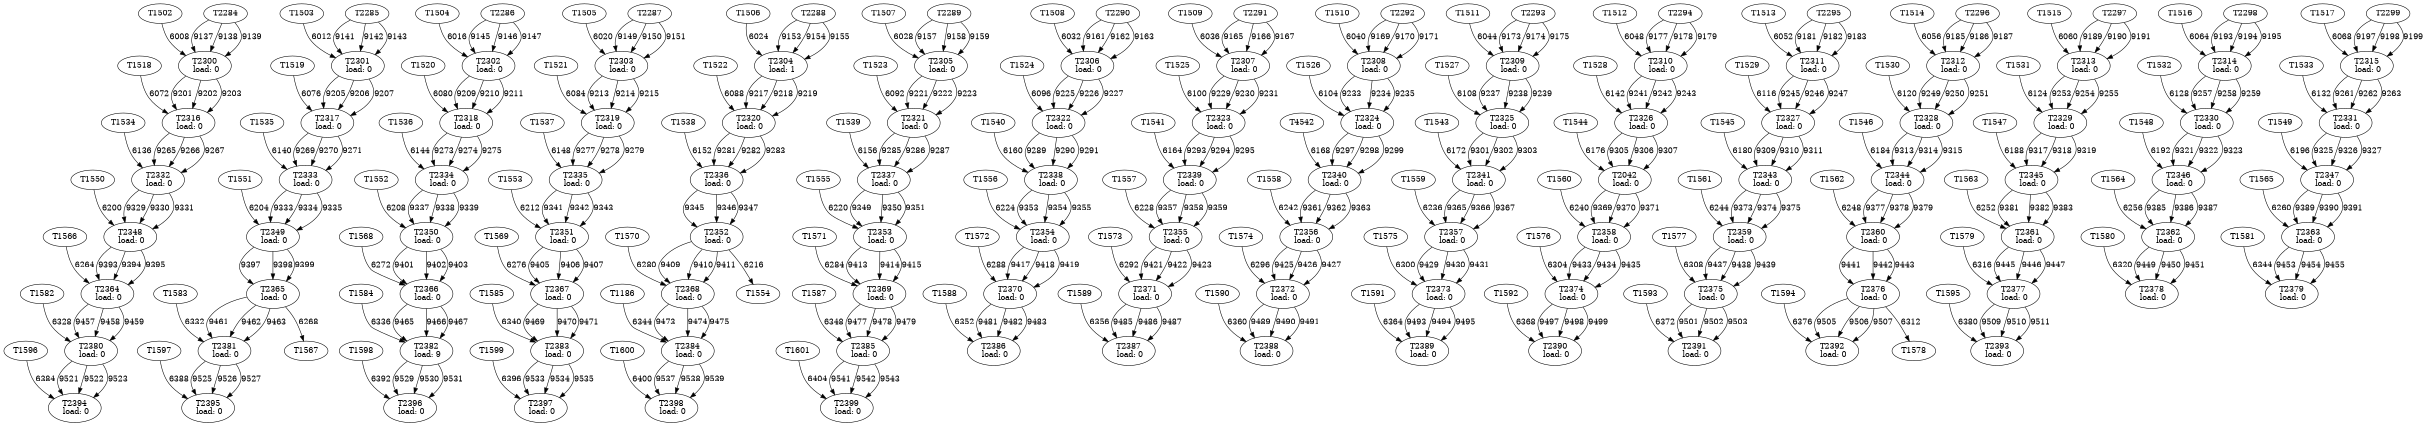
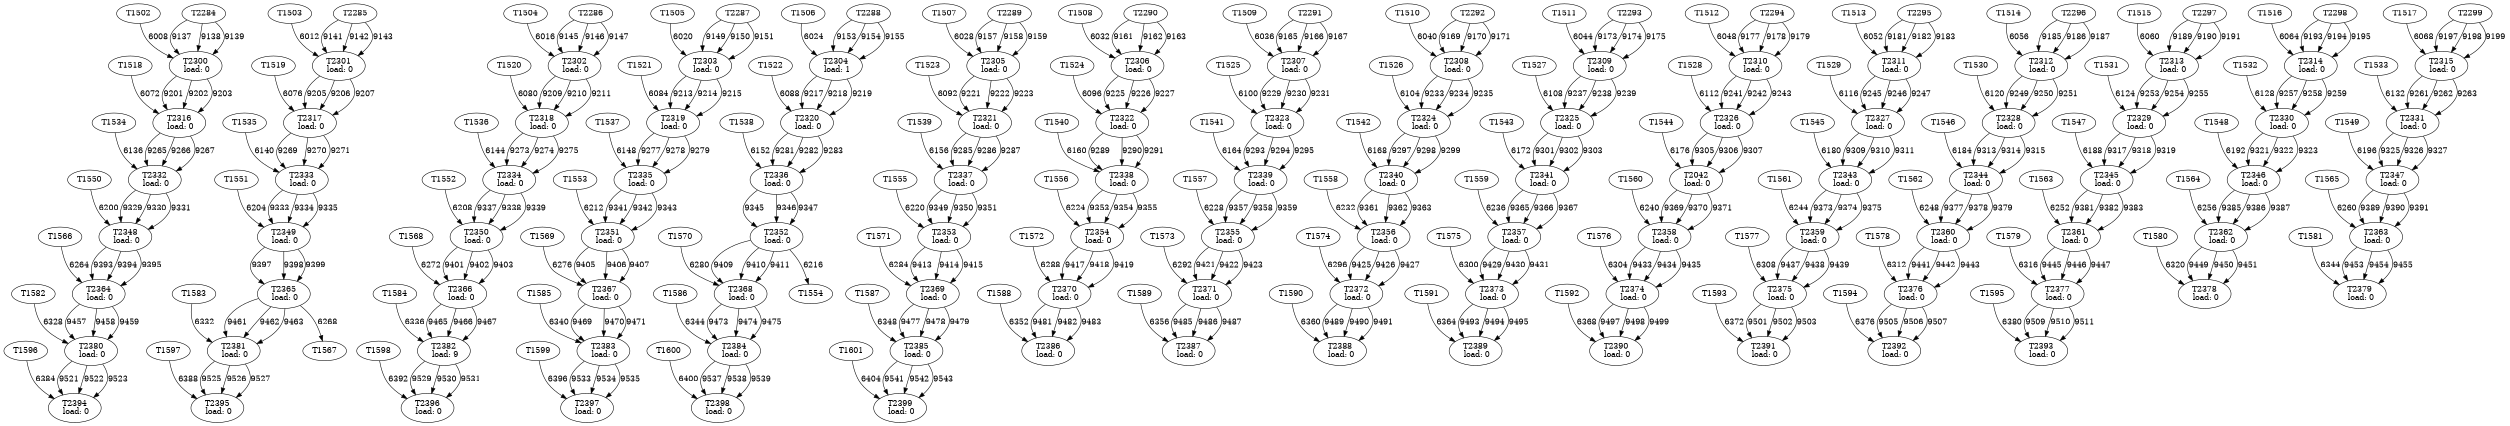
edge "T1528" -> "T2326 load: 0": label "6142" -> "6112"
node "T4542": label "T4542" -> "T1542"
edge "T1558" -> "T2356 load: 0": label "6242" -> "6232"
node "T1186": label "T1186" -> "T1586"
edge "T2376 load: 0" -> "T1578": reversed
